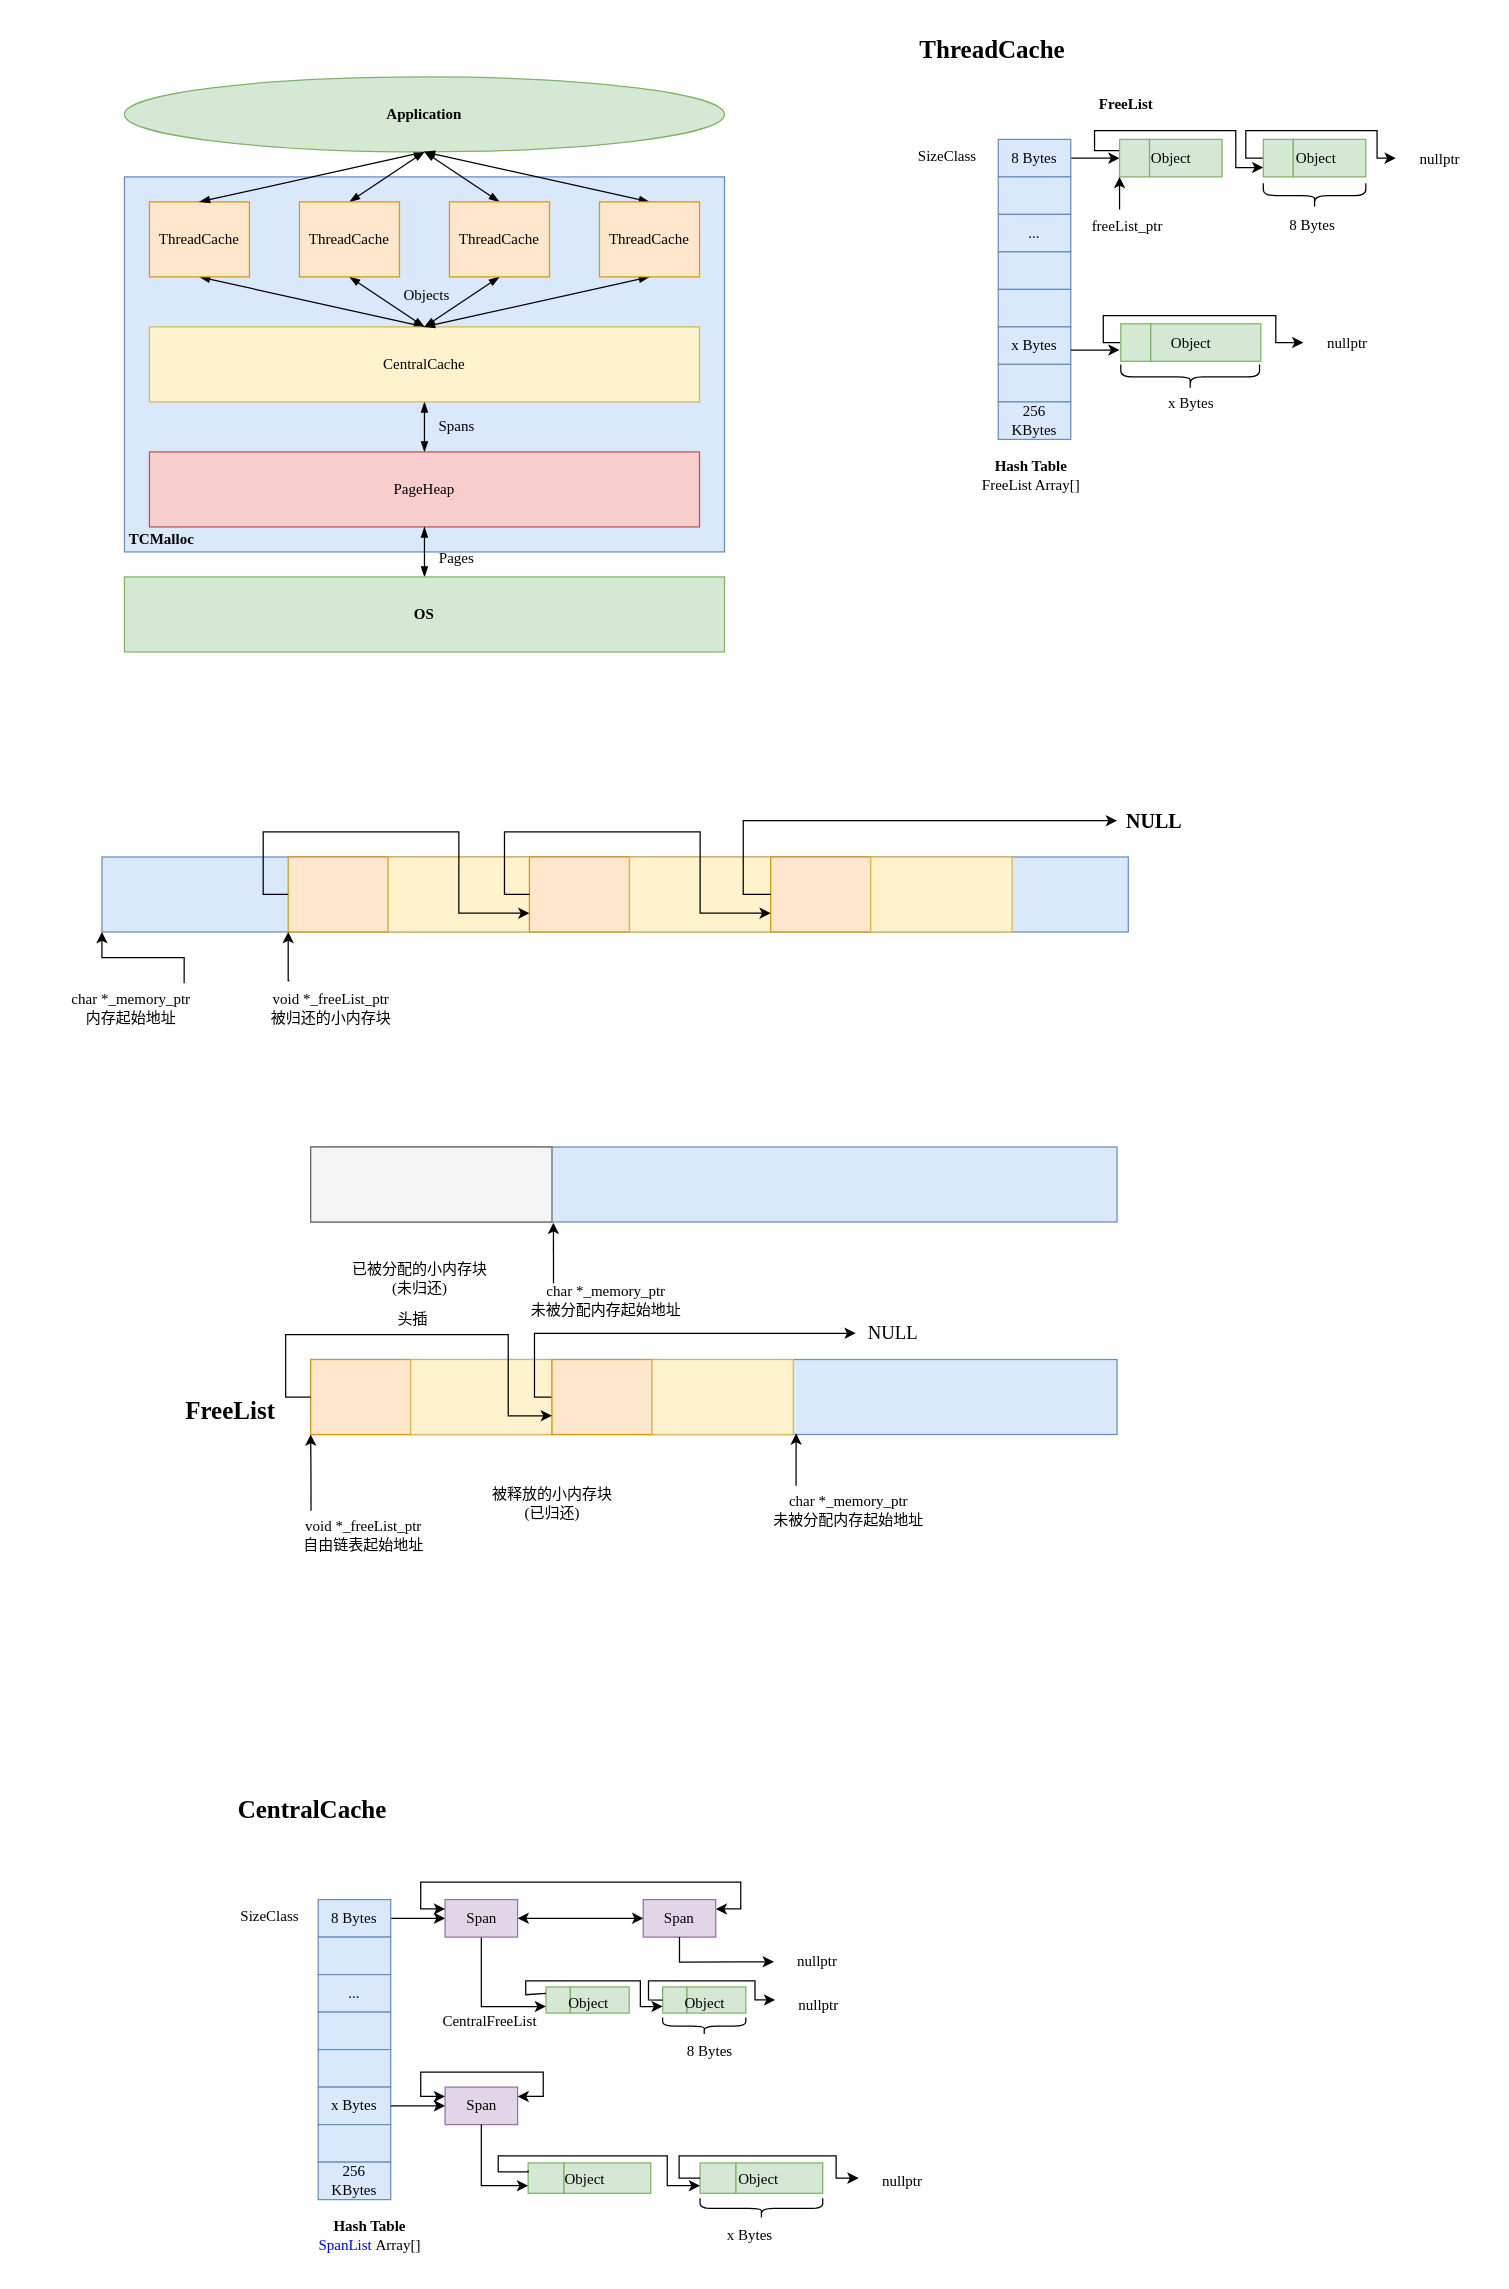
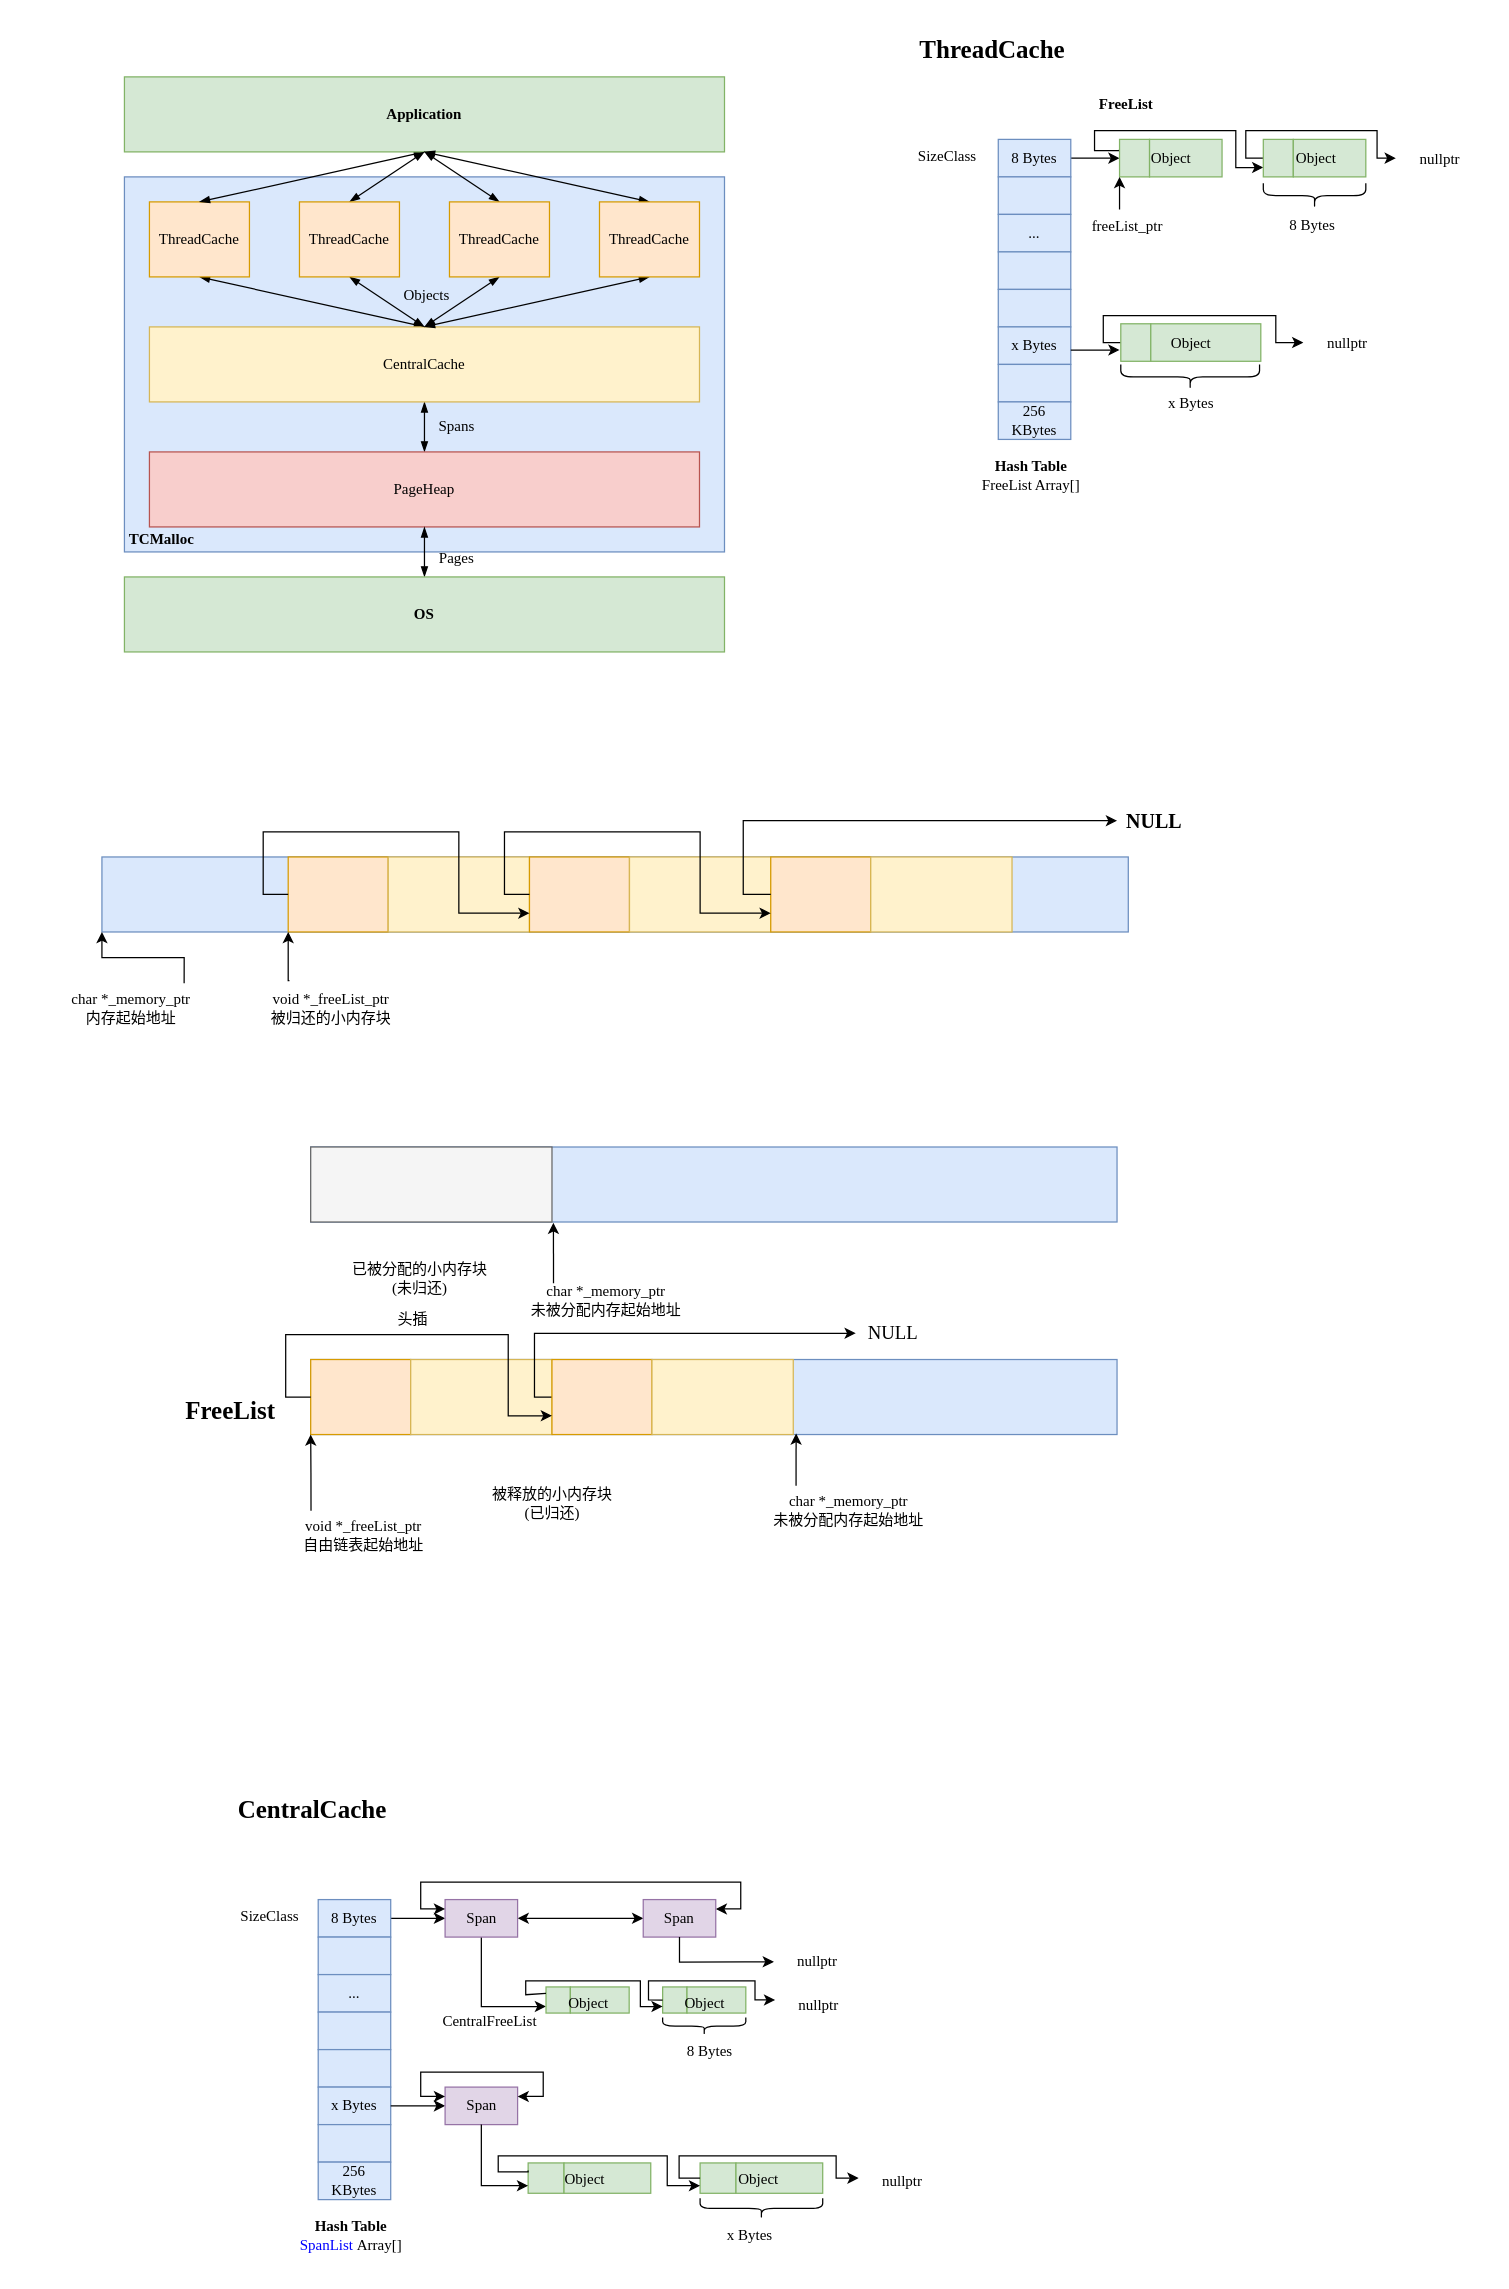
node "Application": shape ellipse -> rectangle
node "Hash Table SpanList Array[]": moved (369, 2236) -> (351, 2236)
